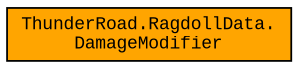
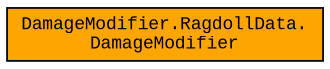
node "ThunderRoad.RagdollData. DamageModifier": label "ThunderRoad.RagdollData. DamageModifier" -> "DamageModifier.RagdollData. DamageModifier"
